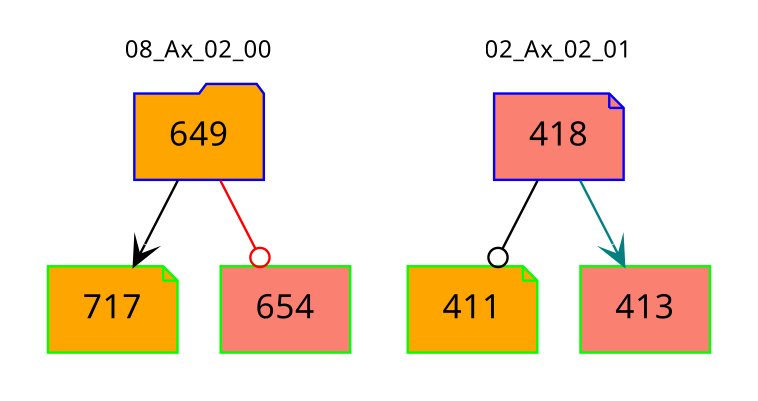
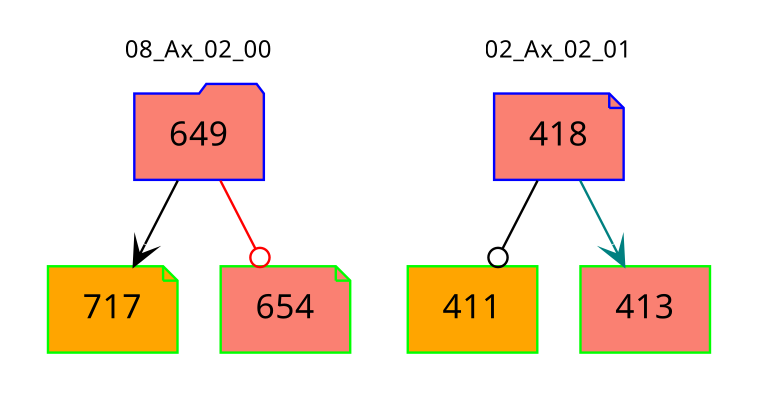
node "649": fillcolor orange -> salmon
node "654": shape box -> note
node "411": shape note -> box
